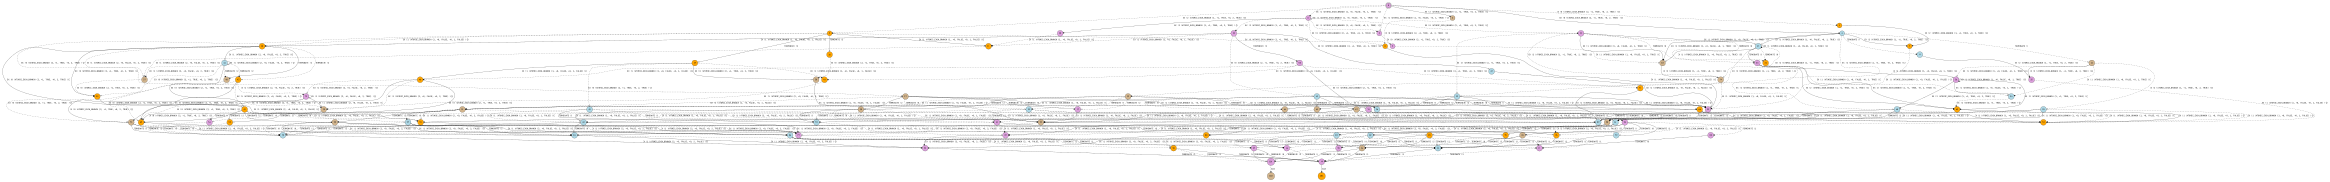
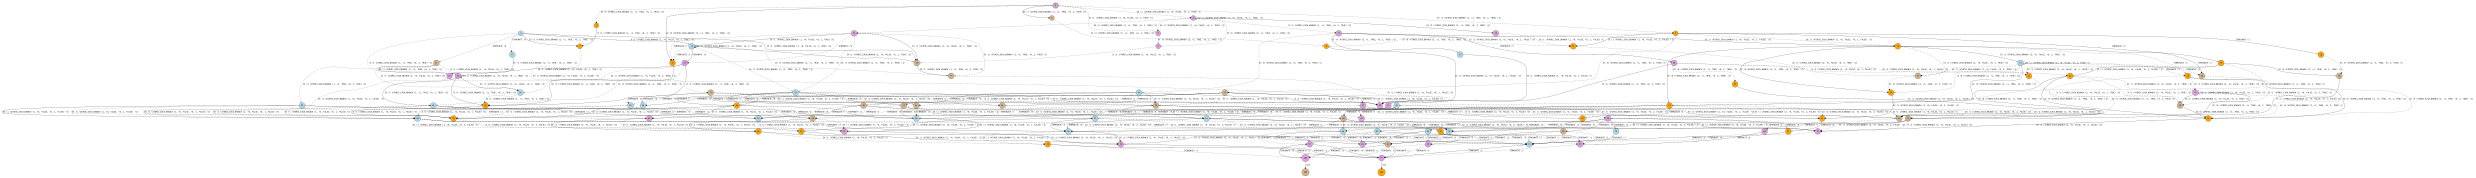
edge "0" -> "4": now "0" -> "31"
